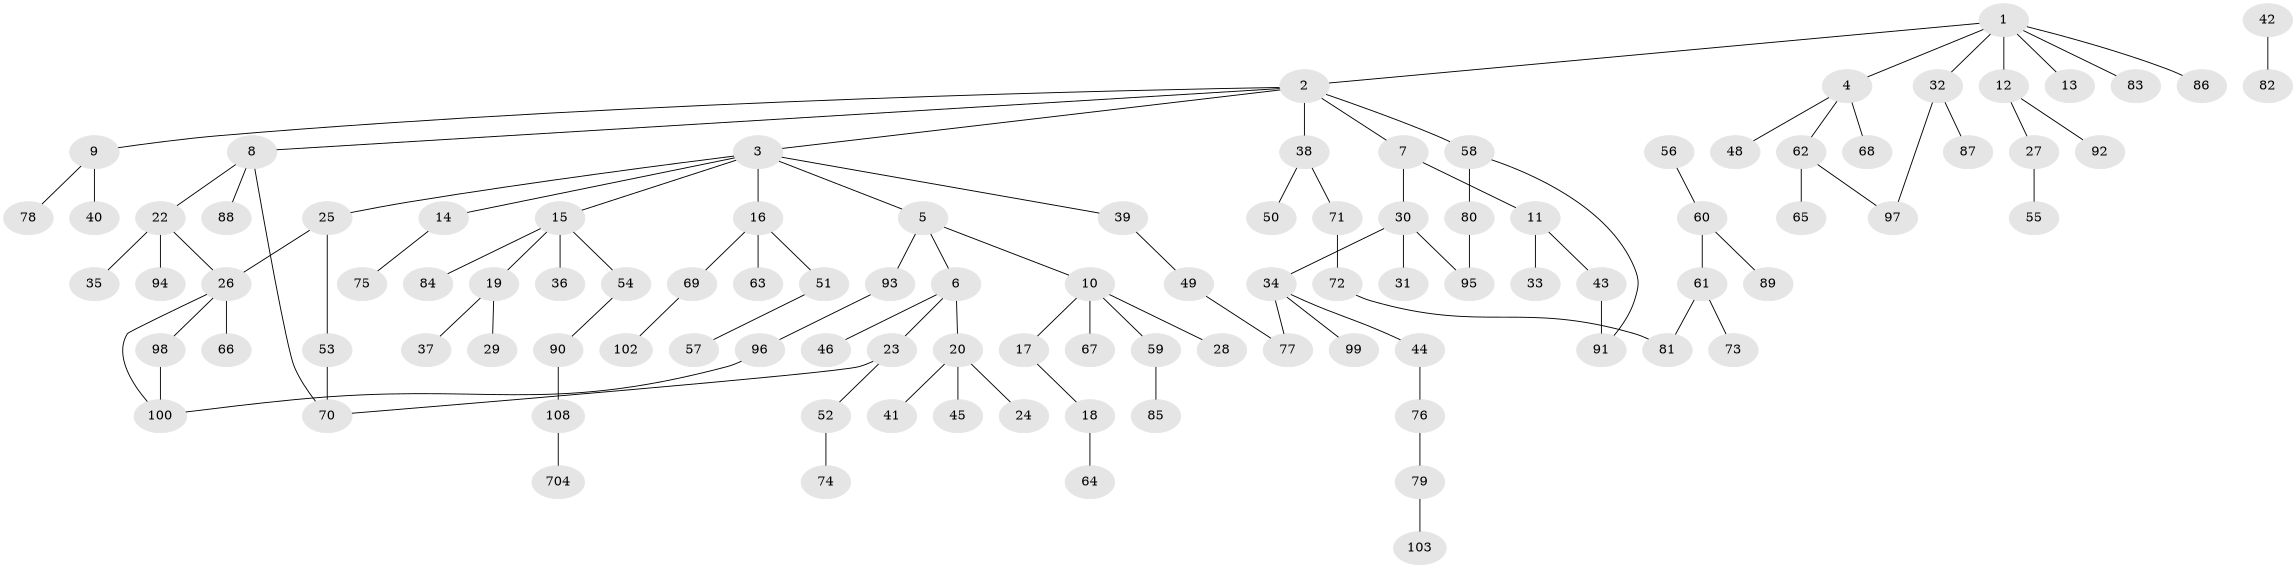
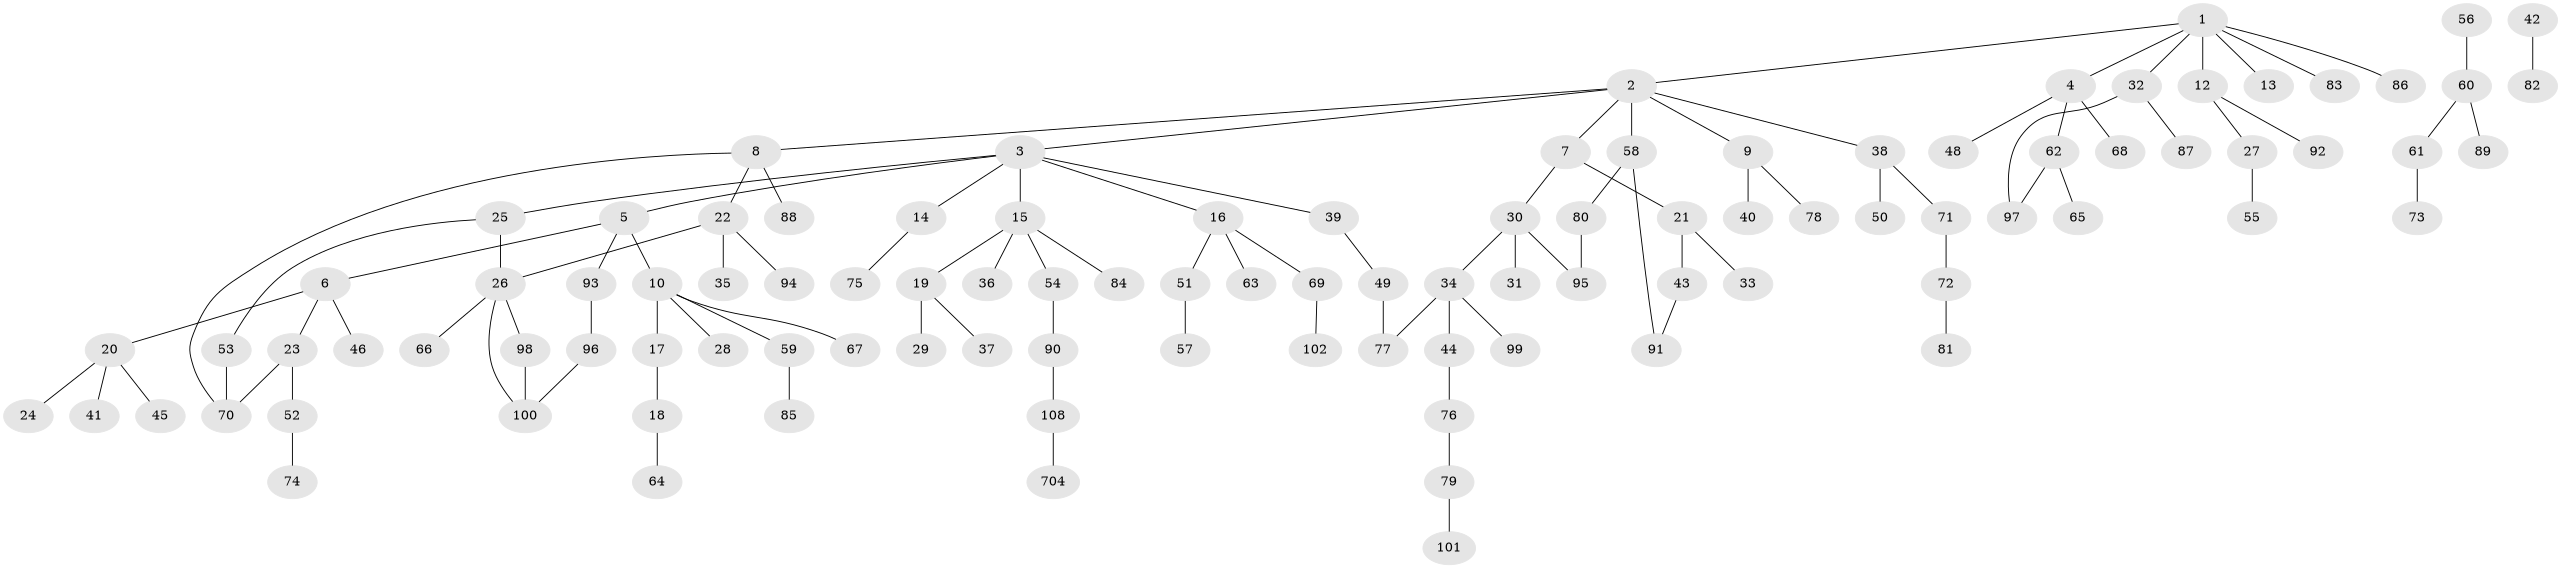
node "11": label "11" -> "21"
edge "61" -- "81": removed
node "103": label "103" -> "101"
